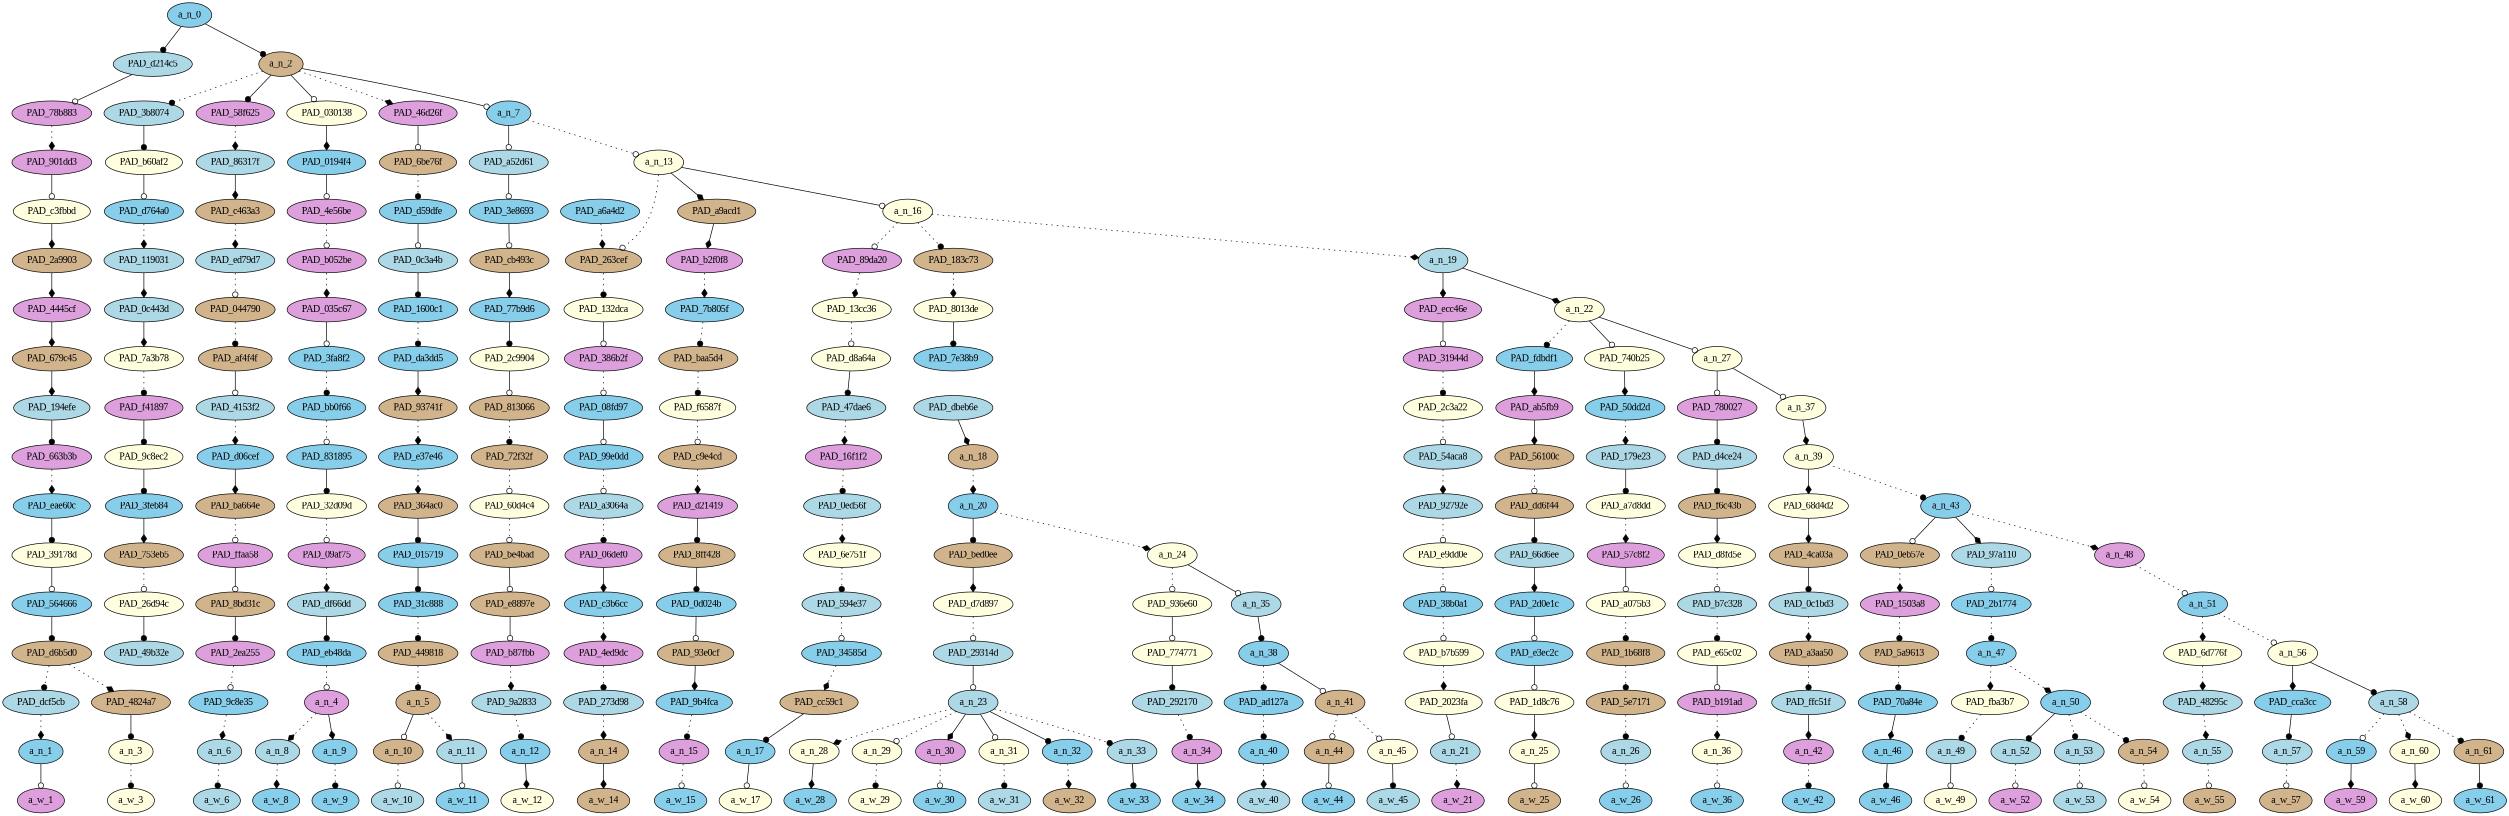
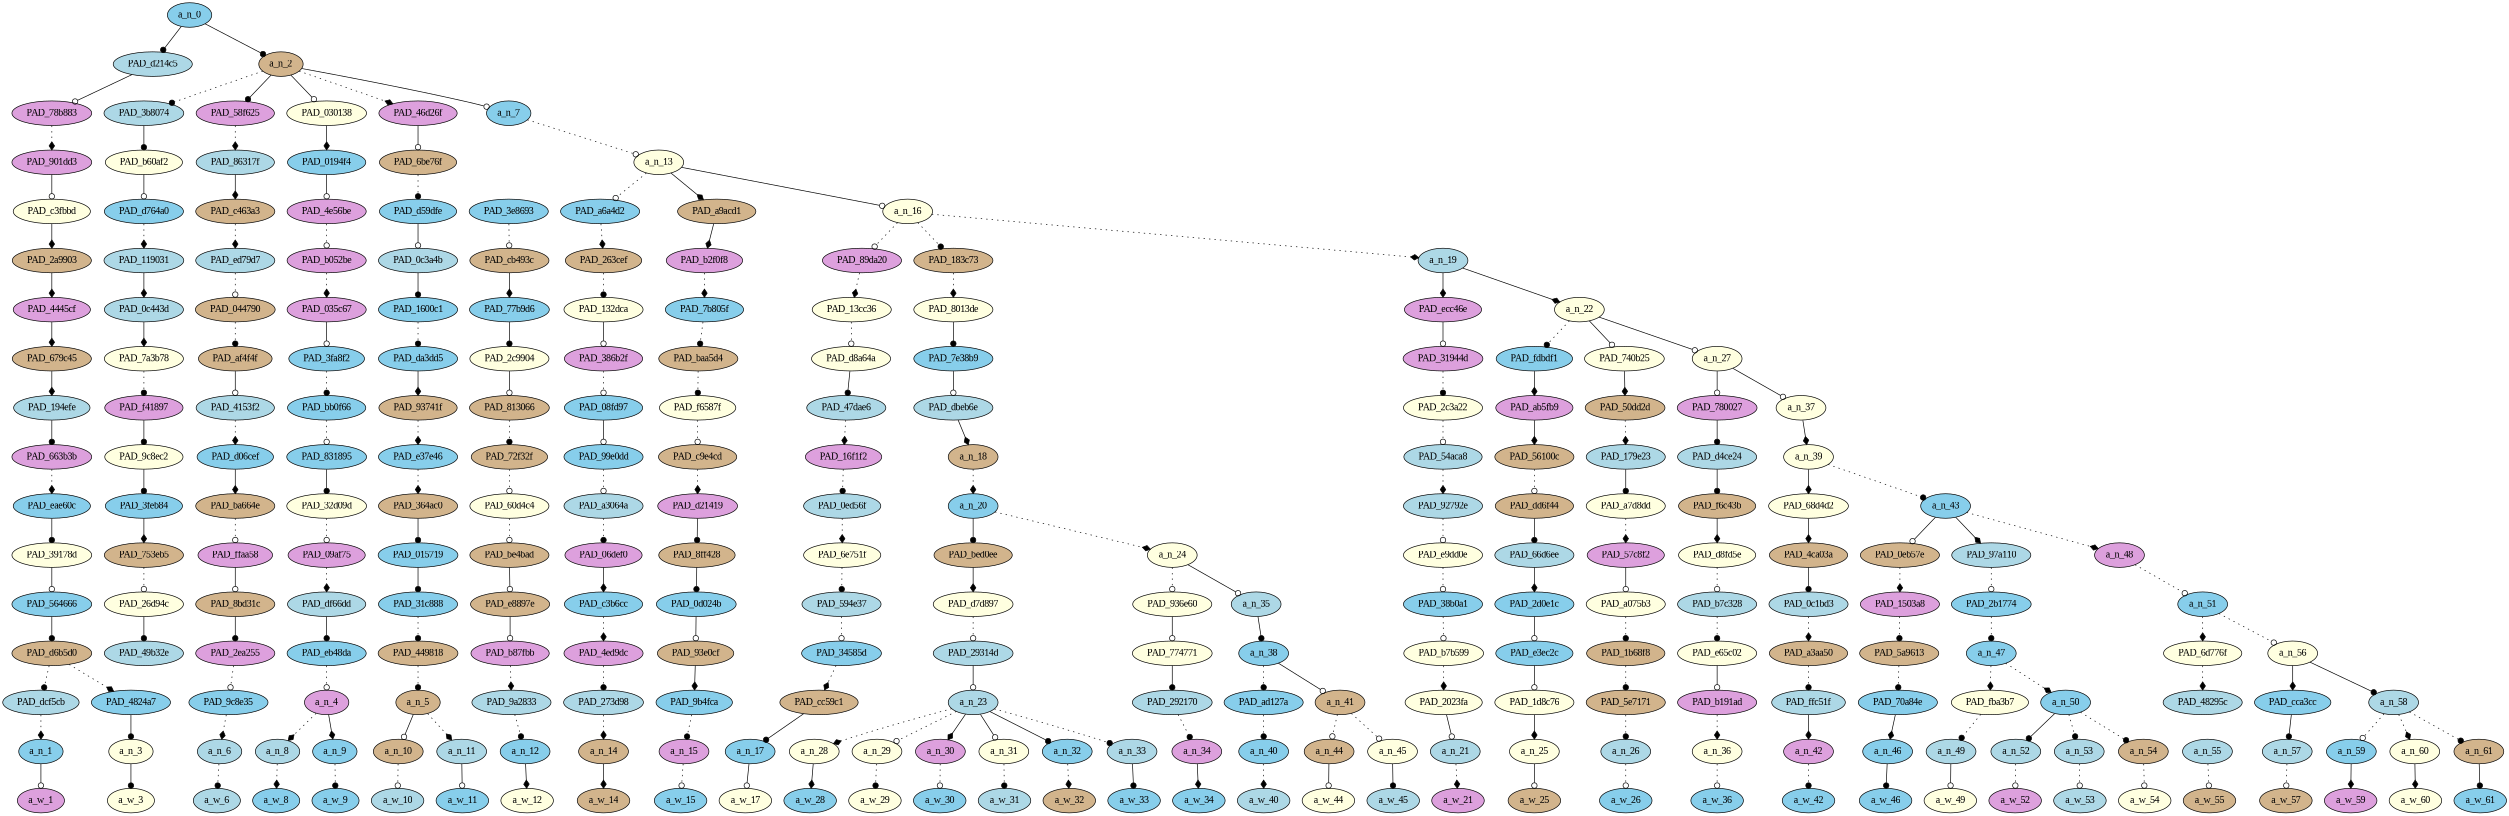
node "PAD_a52d61": removed
edge "a_n_13" -> "PAD_263cef": now "a_n_13" -> "PAD_a6a4d2"
edge "PAD_3e8693" -> "PAD_cb493c": style solid -> dotted
edge "PAD_7e38b9" -> "PAD_dbeb6e": added
node "PAD_50dd2d": fillcolor skyblue -> tan
node "PAD_4824a7": fillcolor tan -> skyblue
edge "PAD_48295c" -> "a_n_55": removed
edge "a_n_3" -> "a_w_3": style dotted -> solid
node "a_w_44": fillcolor skyblue -> lightyellow
